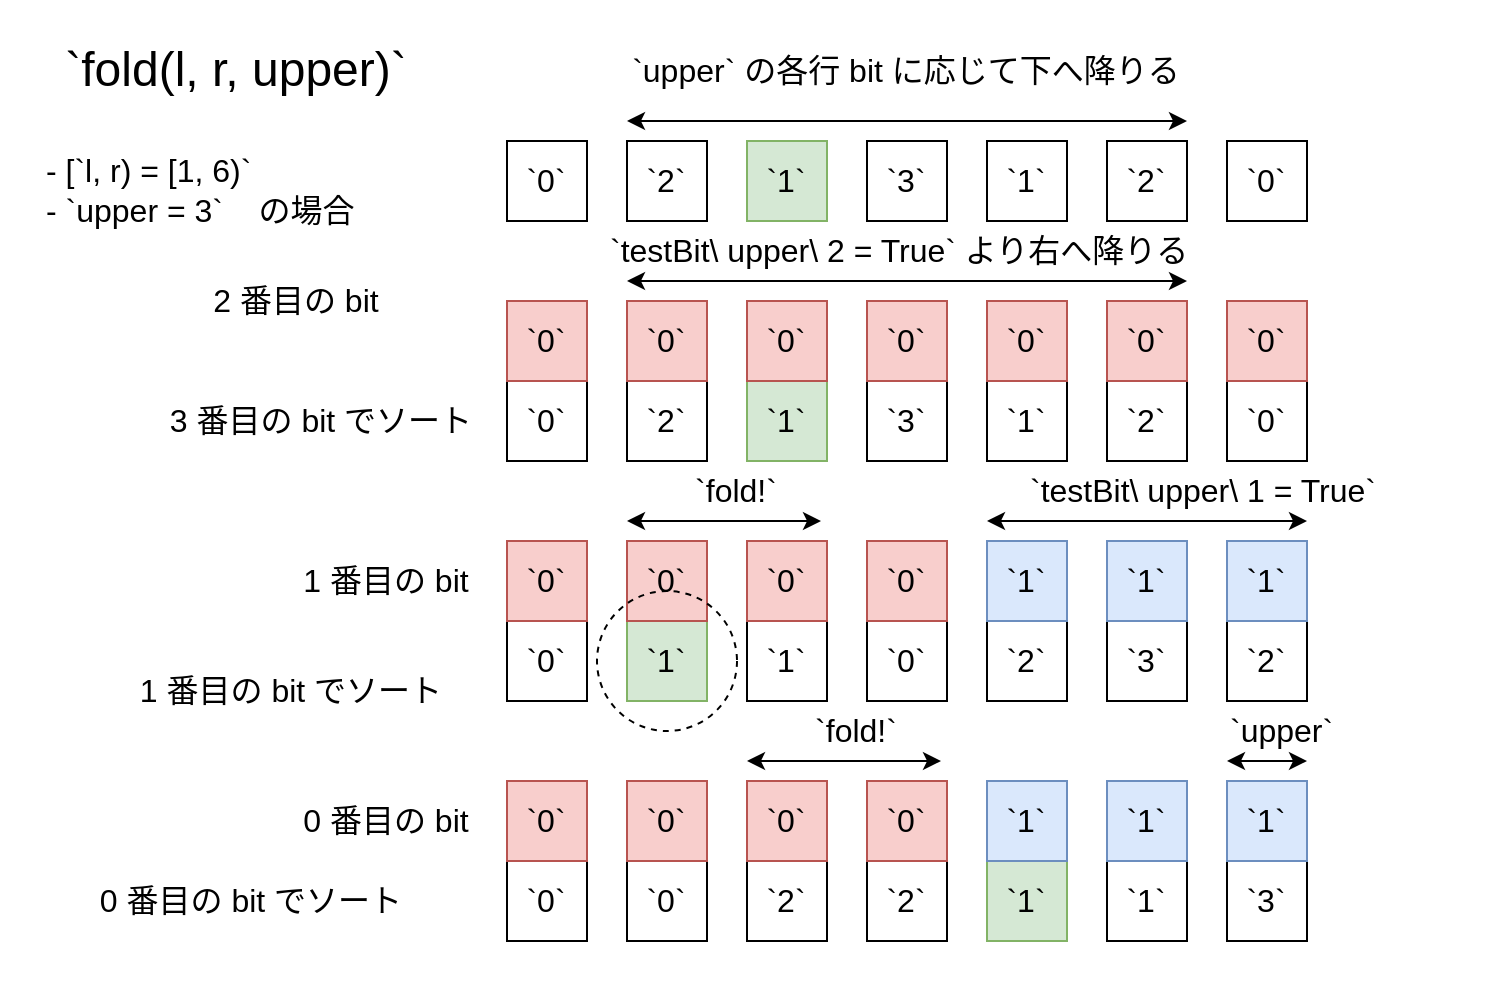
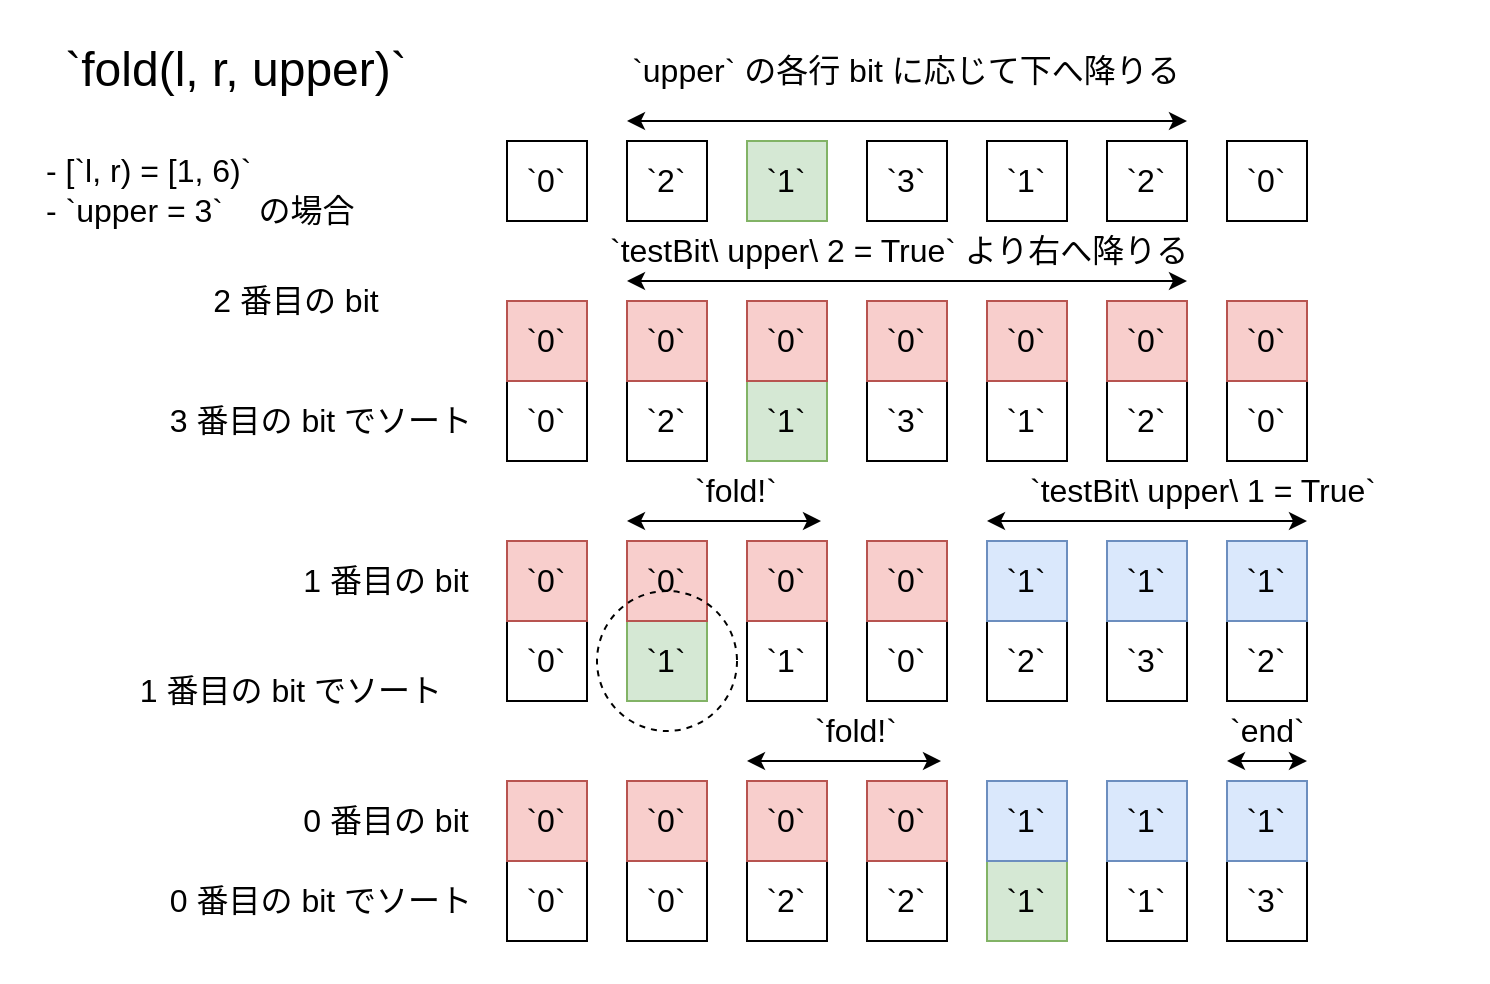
node "`upper`": label "`upper`" -> "`end`"
node "0 番目の bit でソート": moved (252, 901) -> (322, 901)
